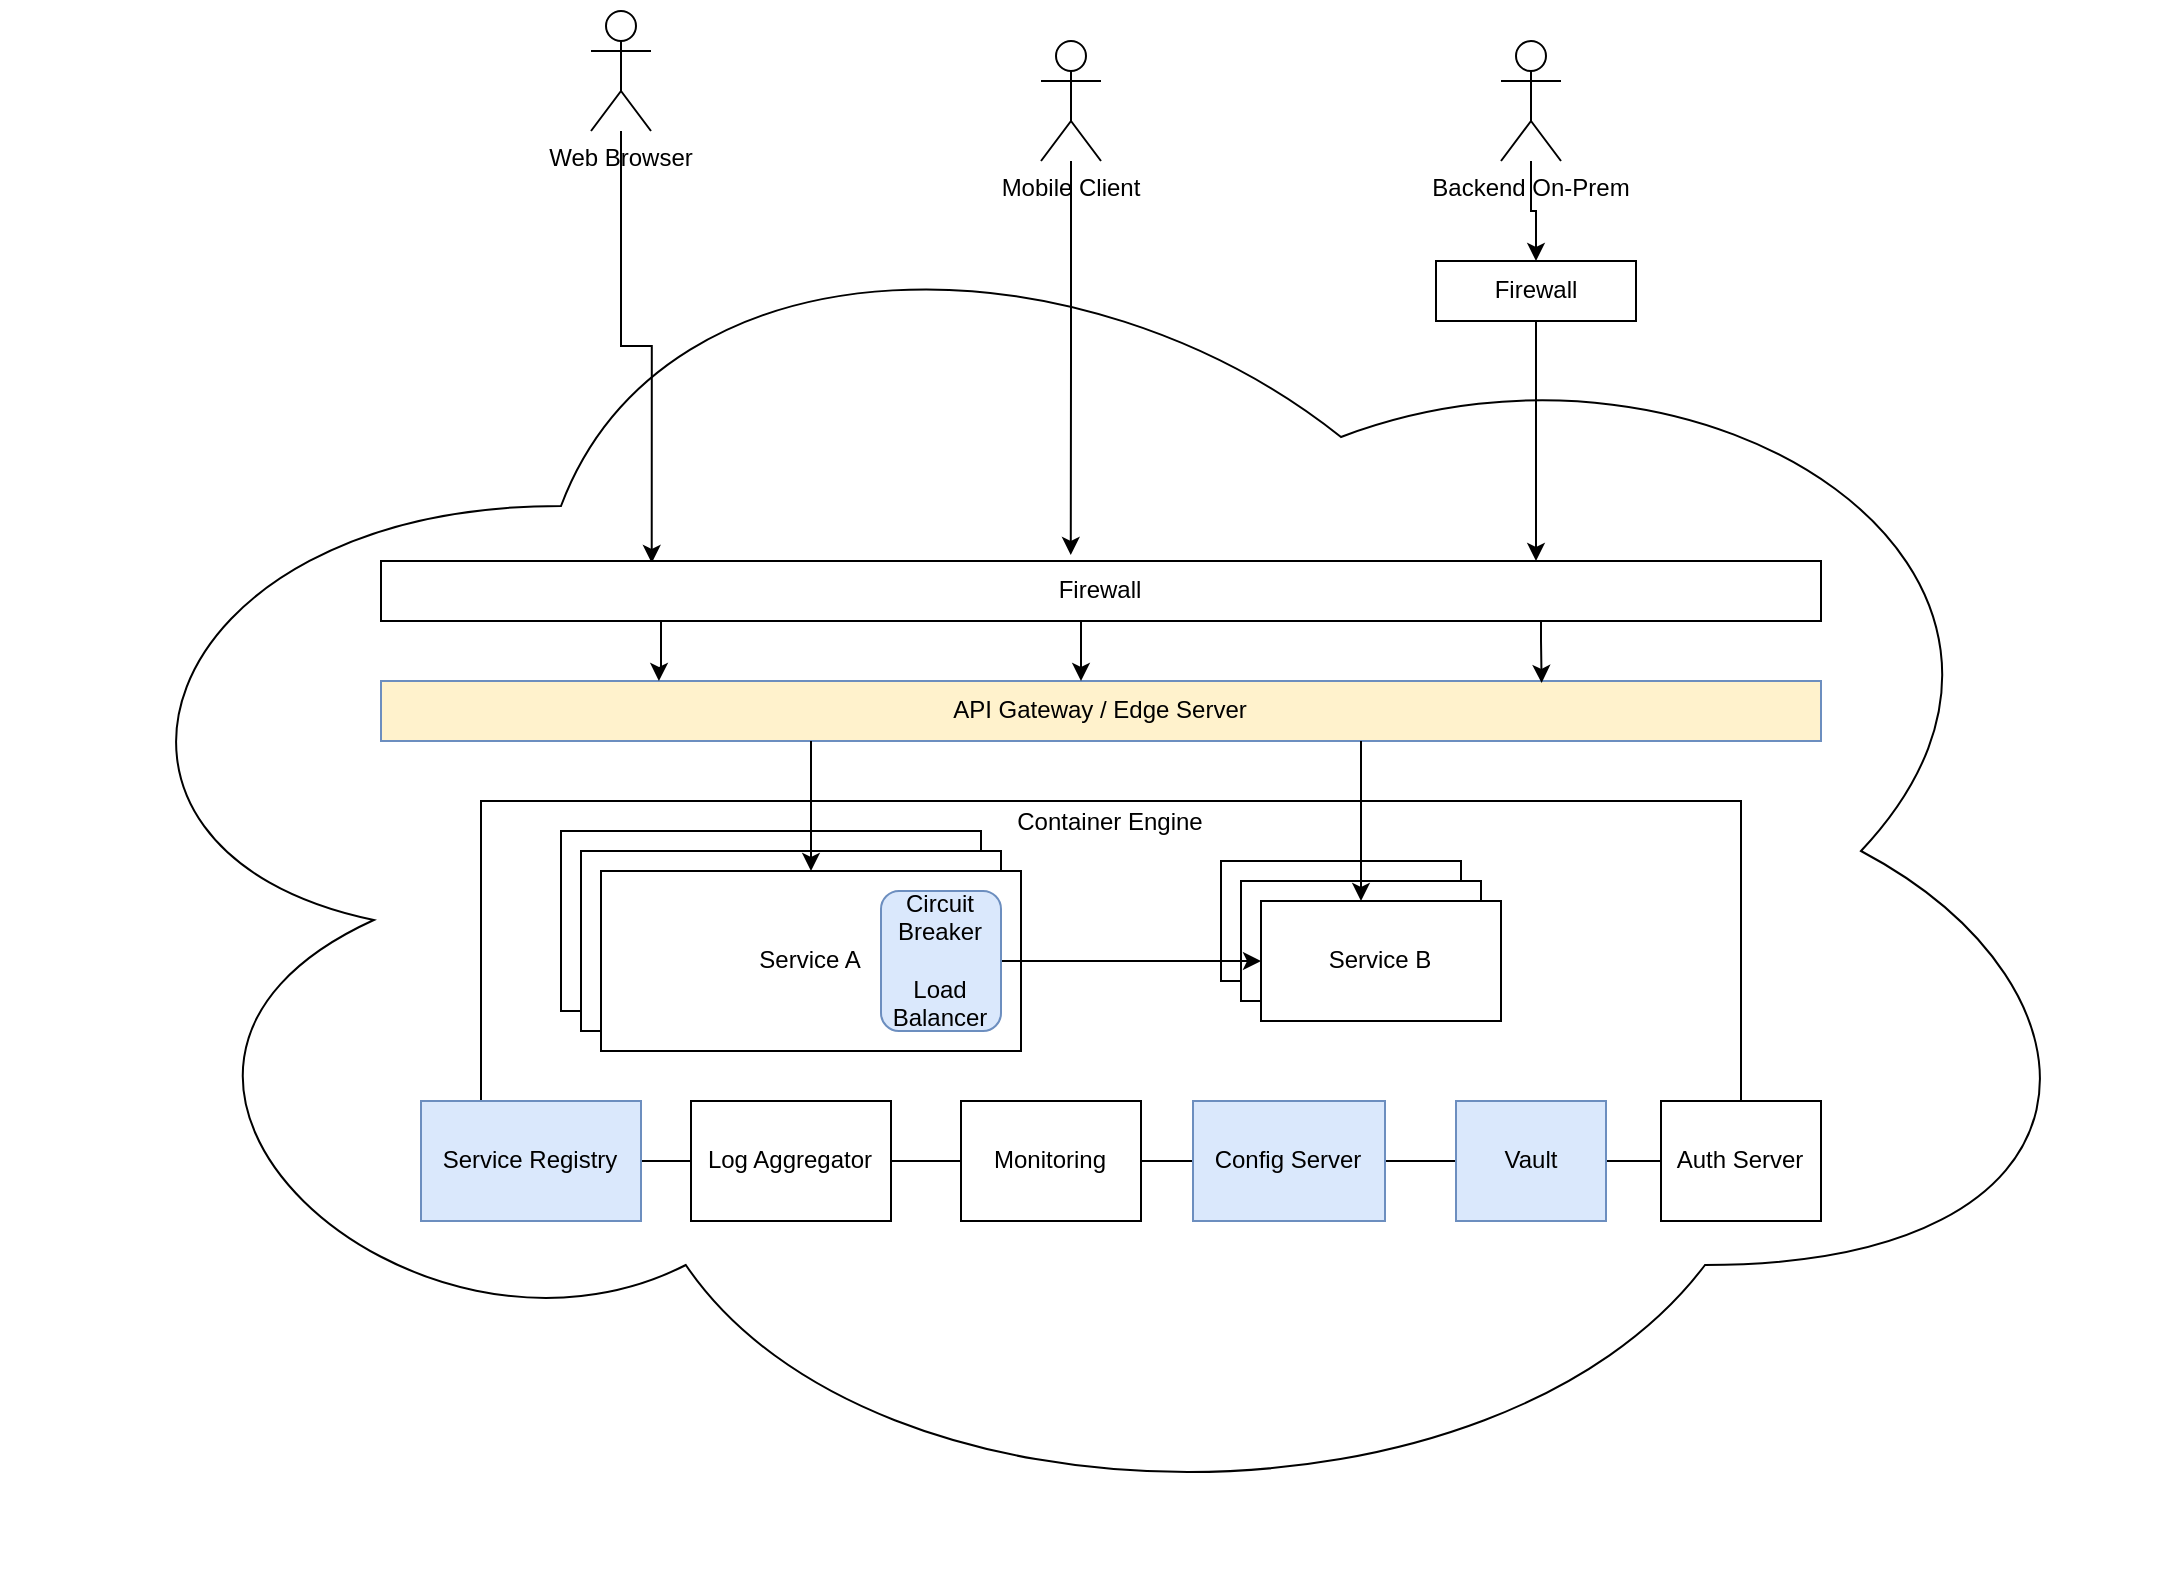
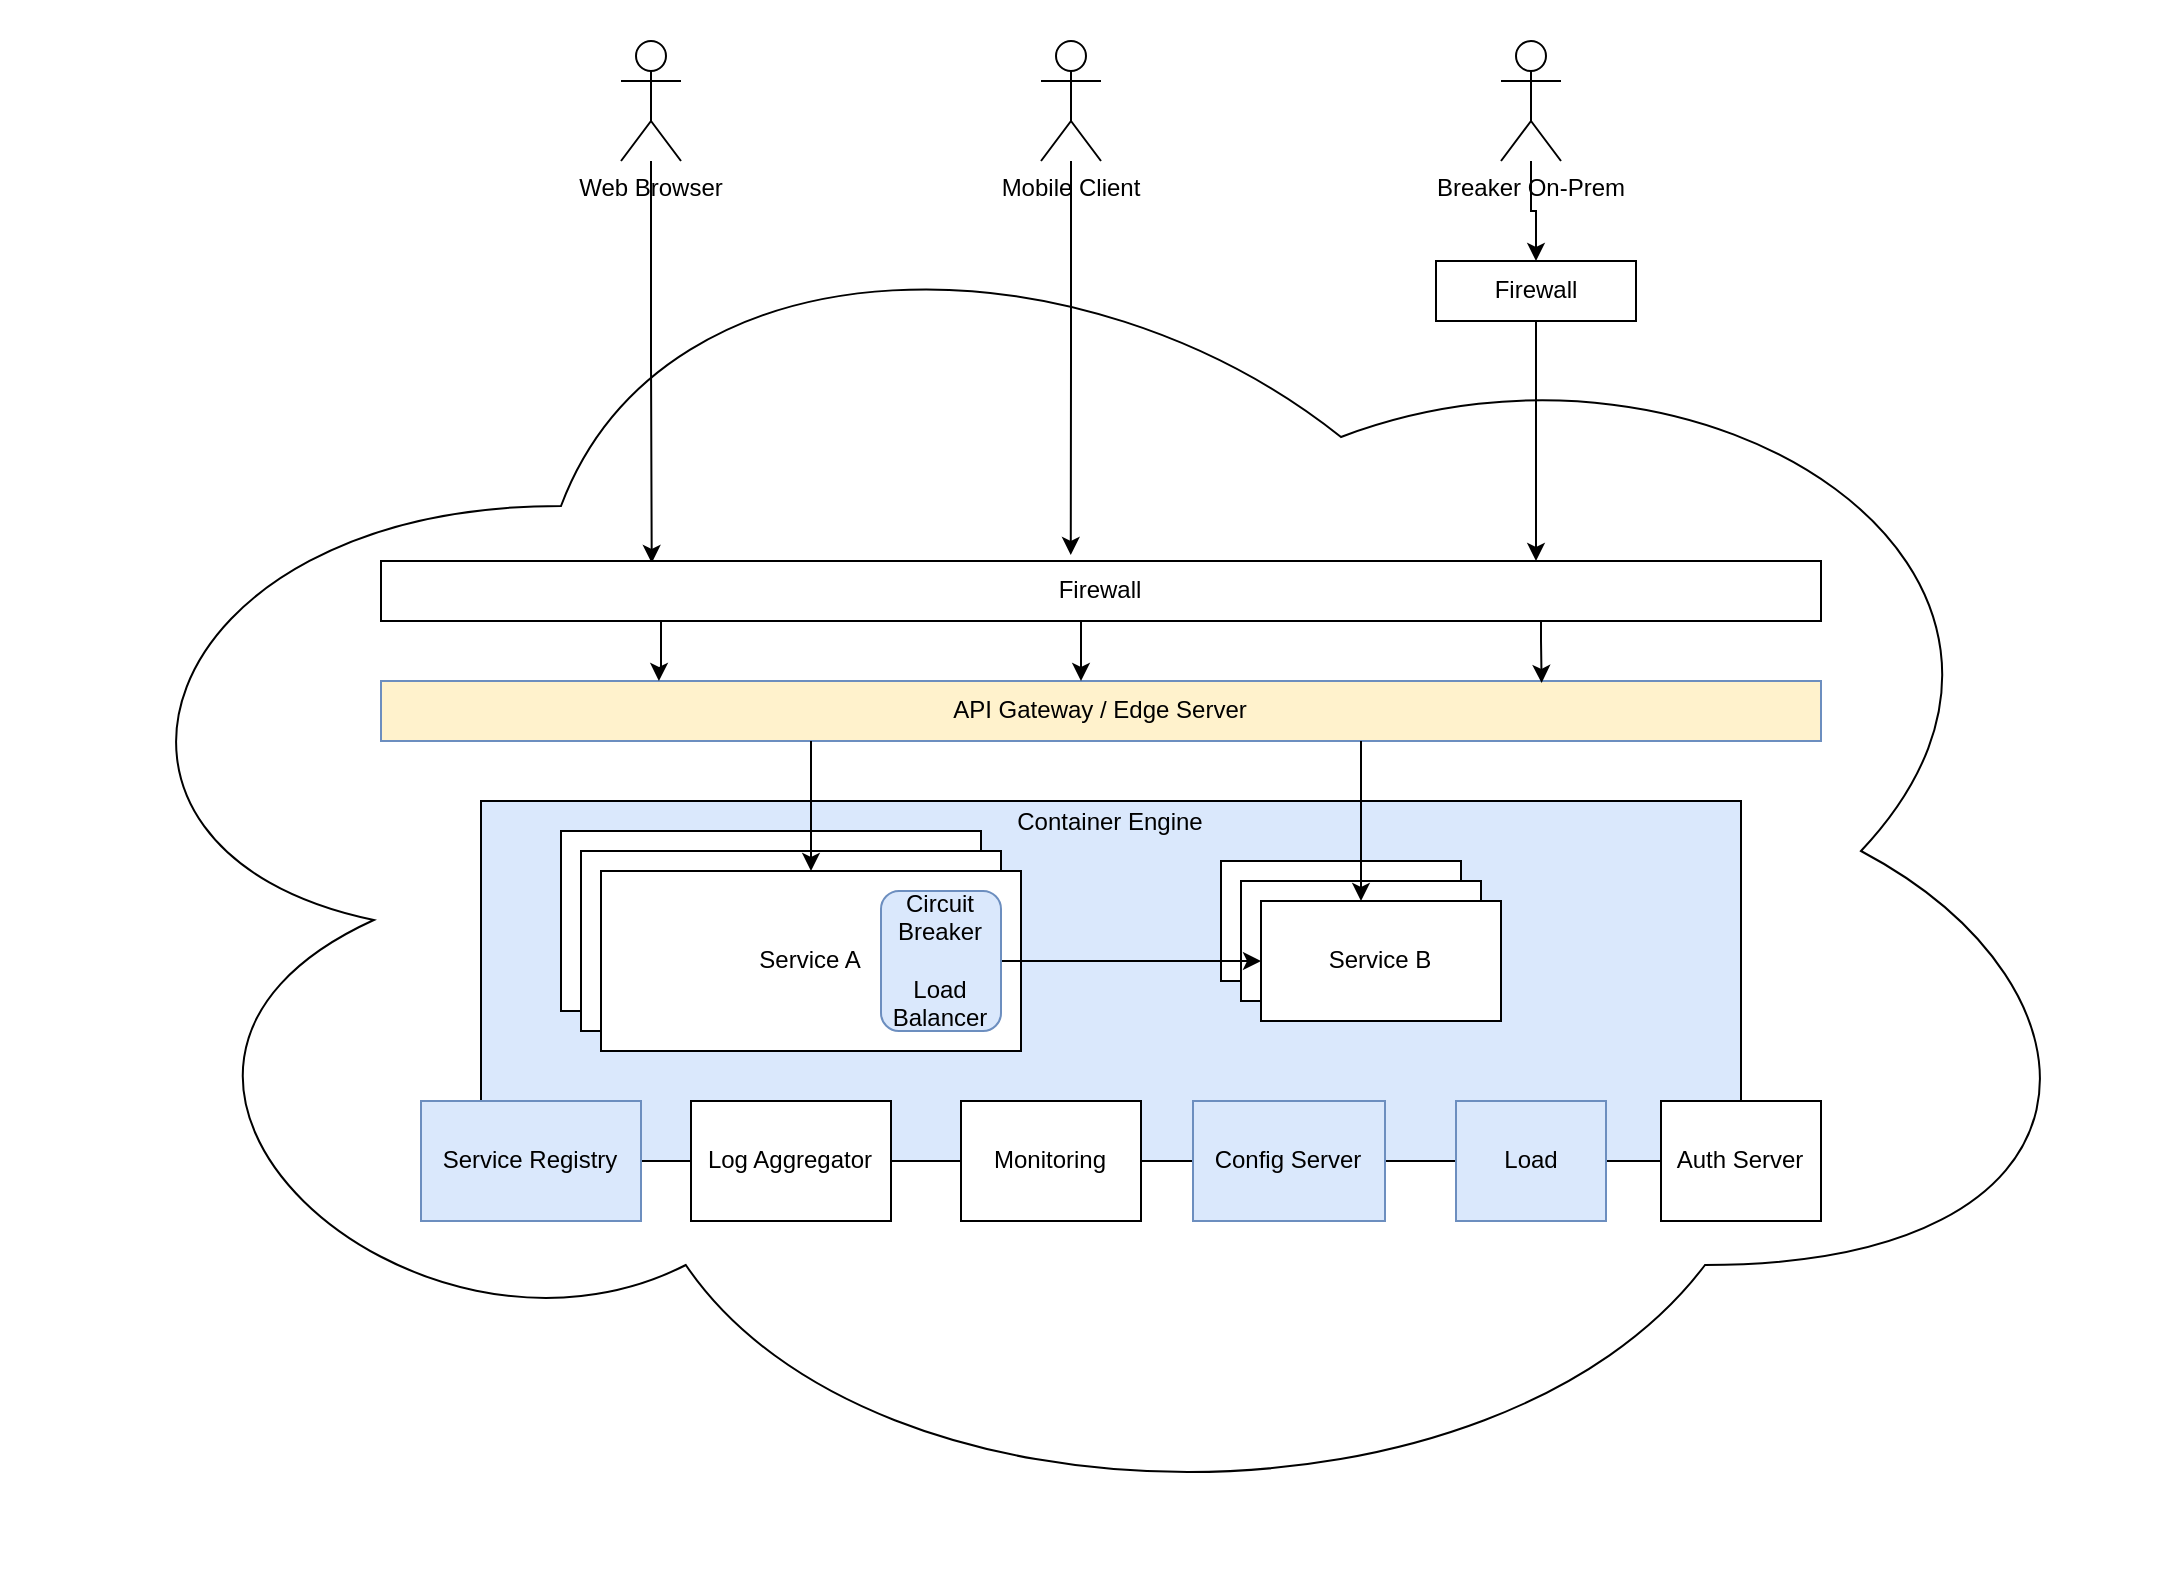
node "Web Browser": moved (621, 71) -> (651, 101)
node "Backend On-Prem": label "Backend On-Prem" -> "Breaker On-Prem"
node "Container Engine": fillcolor #ffffff -> #dae8fc
node "Vault": label "Vault" -> "Load"
